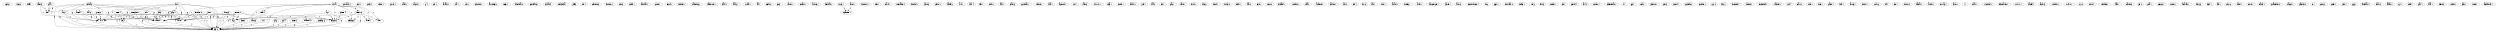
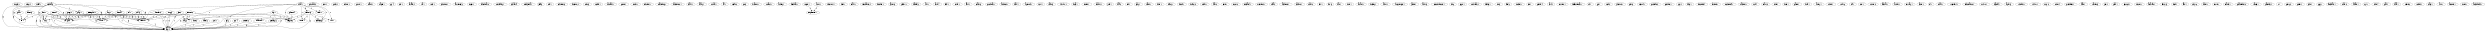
node "craig(1)": added
node "antonio(1)": added
edge "fort(1)" -> "play(1)": removed, label "1"
node "dal(8)": removed
